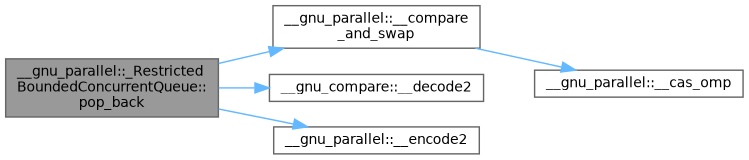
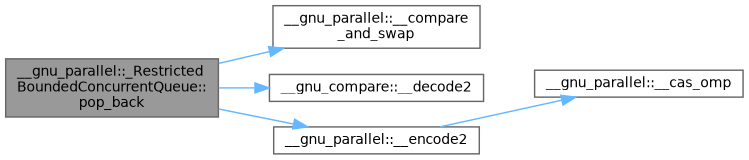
edge "__gnu_parallel::__compare _and_swap" -> "__gnu_parallel::__cas_omp": now "__gnu_parallel::__encode2" -> "__gnu_parallel::__cas_omp"
